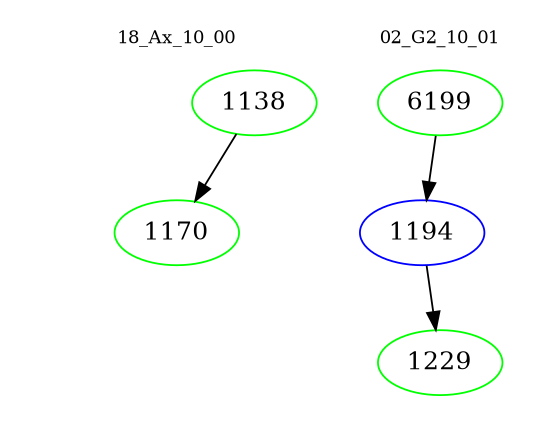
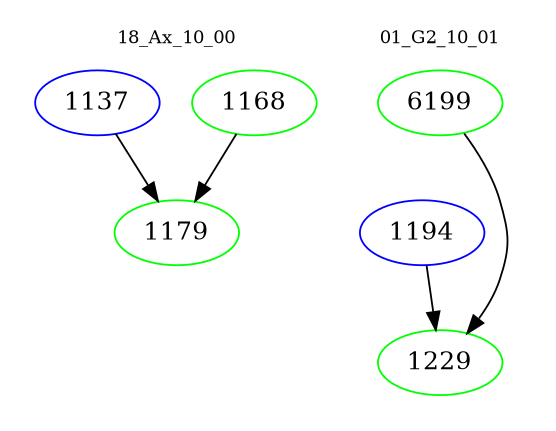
cluster "02_G2_10_01": label "02_G2_10_01" -> "01_G2_10_01"
node "1137": added
node "1138": label "1138" -> "1168"
edge "6199" -> "1194": now "6199" -> "1229"
node "1170": label "1170" -> "1179"
